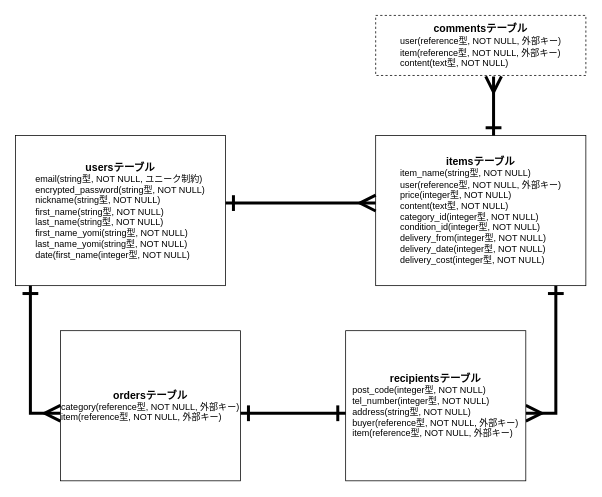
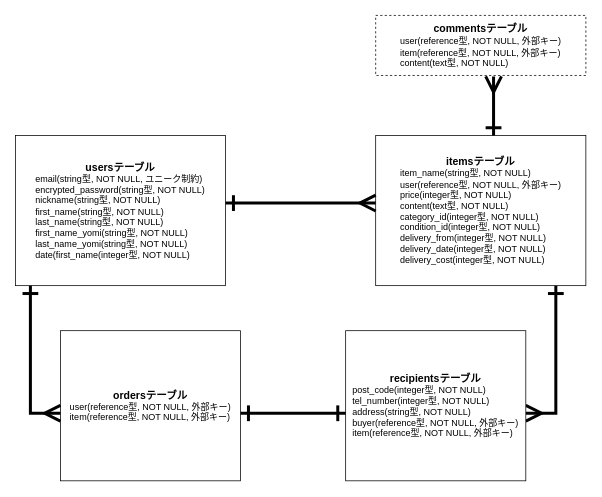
node "ordersテーブル category(reference型, NOT NULL, 外部キー) item(reference型, NOT NULL, 外部キー)": label "ordersテーブル category(reference型, NOT NULL, 外部キー) item(reference型, NOT NULL, 外部キー)" -> "ordersテーブル user(reference型, NOT NULL, 外部キー) item(reference型, NOT NULL, 外部キー)"
